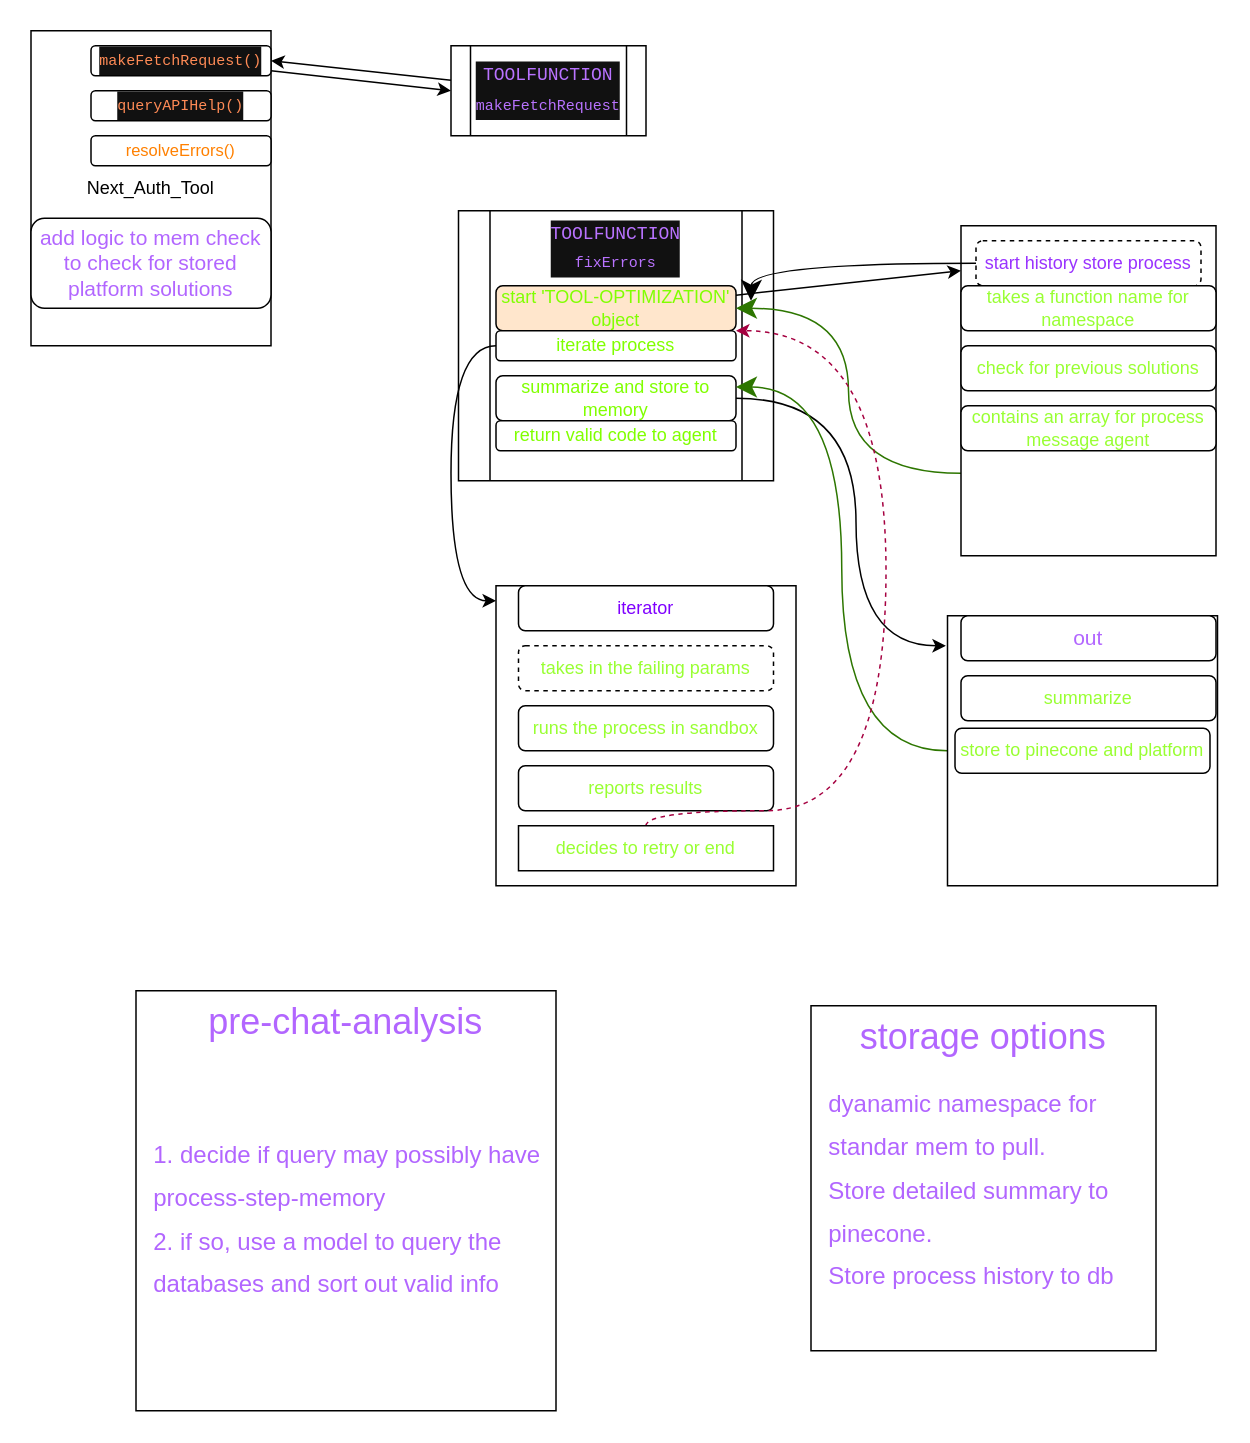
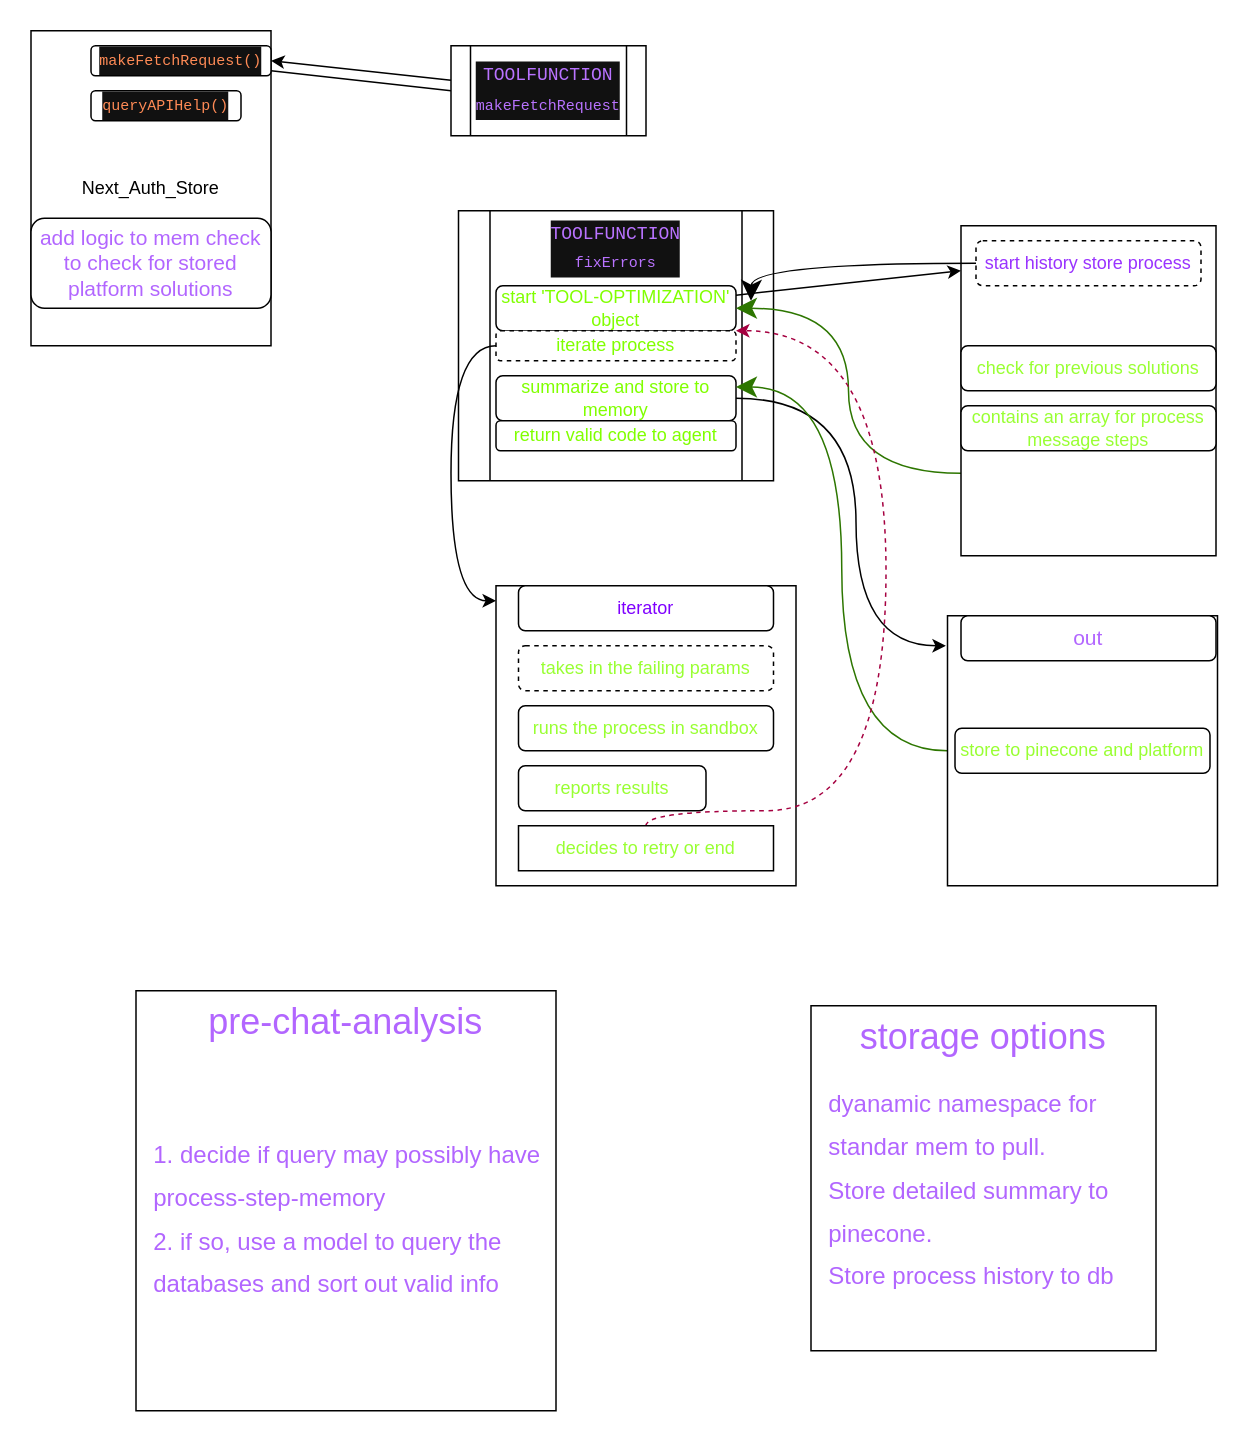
edge "makeFetchRequest()" -> "TOOLFUNCTION makeFetchRequest": arrowhead classic -> none
node "queryAPIHelp()": size 180x30 -> 150x30
node "resolveErrors()": removed
node "Next_Auth_Tool": label "Next_Auth_Tool" -> "Next_Auth_Store"
node "start 'TOOL-OPTIMIZATION' object": fillcolor #ffe6cc -> #ffffff
node "takes a function name for namespace": removed
node "iterate process": style solid -> dashed
node "contains an array for process message agent": label "contains an array for process message agent" -> "contains an array for process message steps"
node "summarize": removed
node "reports results": size 255x45 -> 188x45
